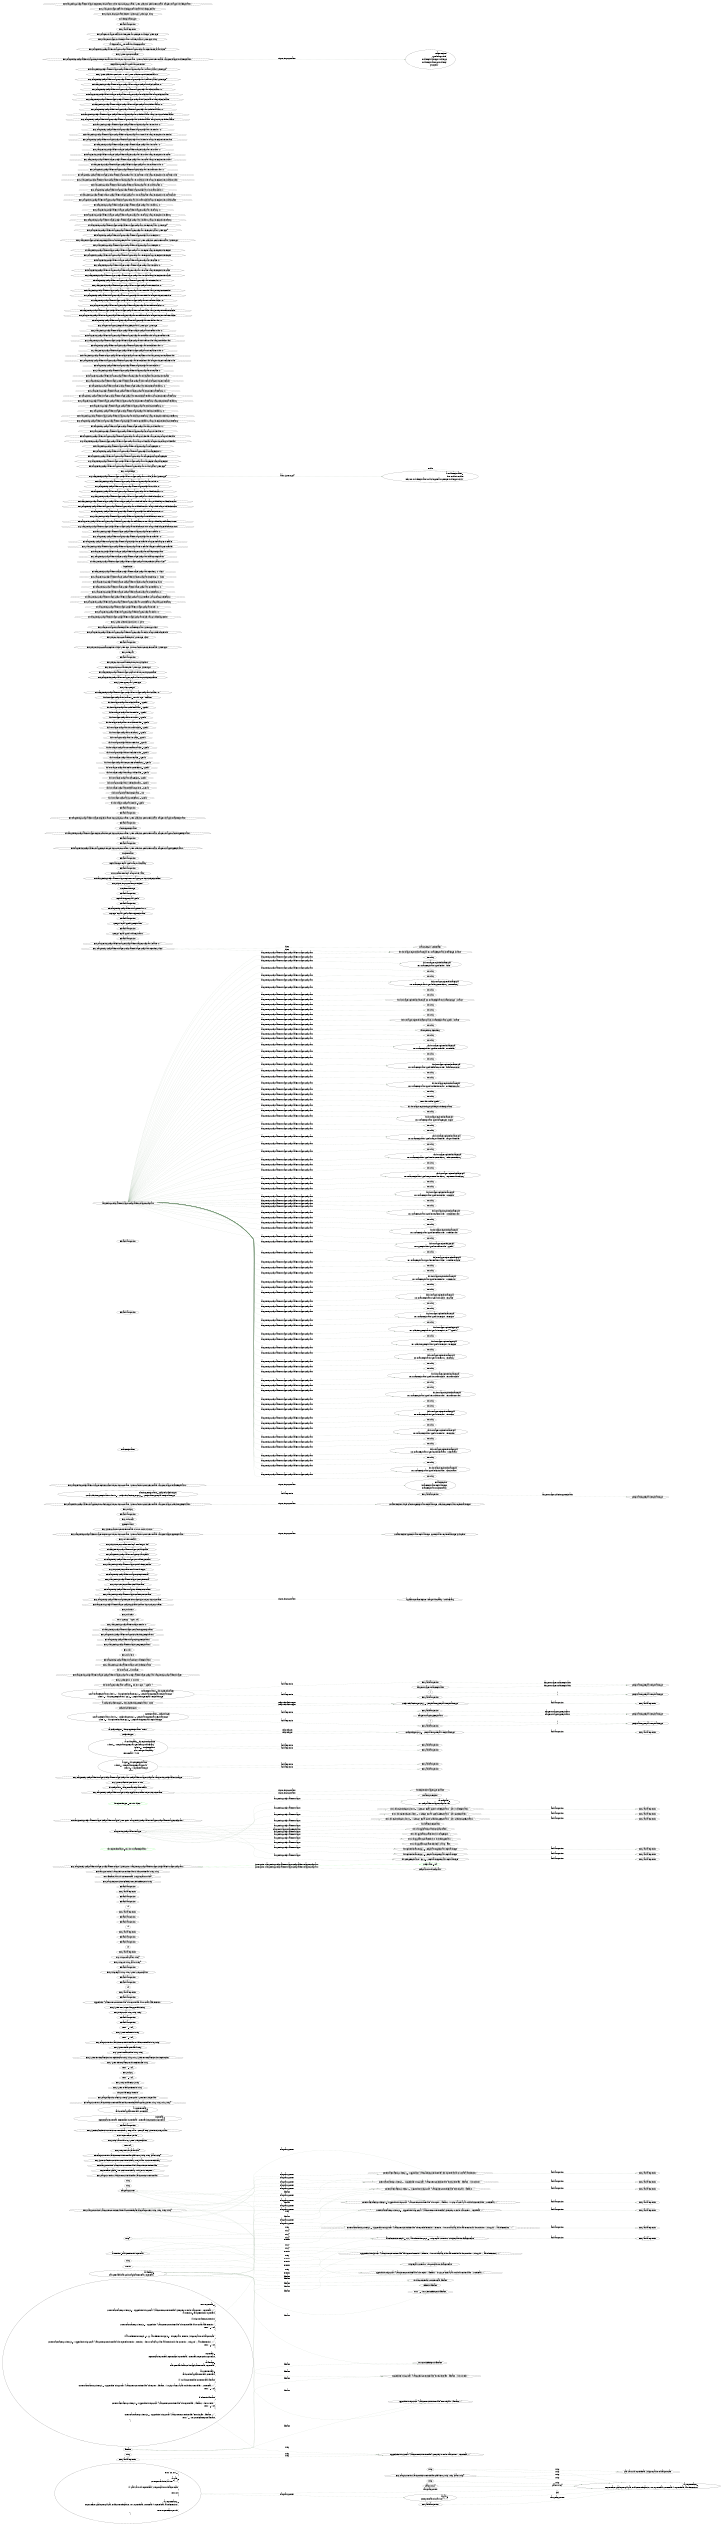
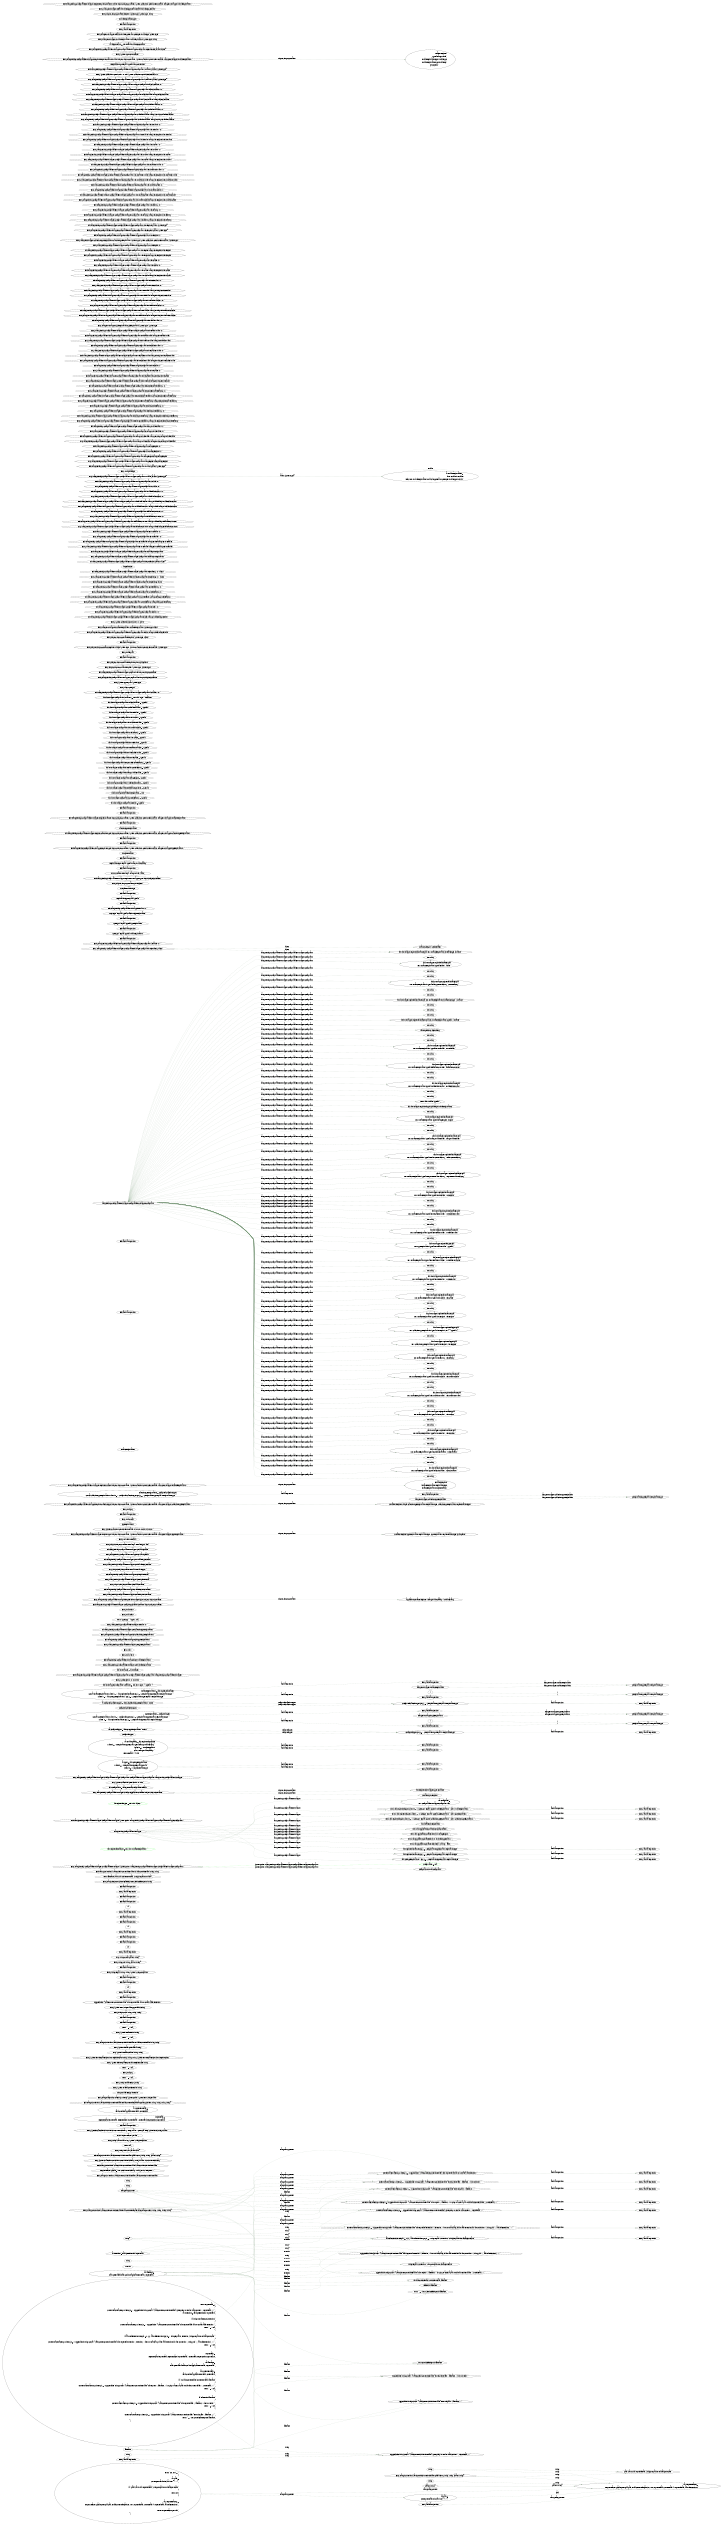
node "Nancy.Bootstrapper.CollectionTypeRegistration": added
edge "Nancy.Testing.ConfigurableBootstrapper" -> "return this.ApplicationContainer.GetChildContainer();": label "Nancy.Bootstrapper.InstanceRegistration" -> "Nancy.Testing.ConfigurableBootstrapper"
